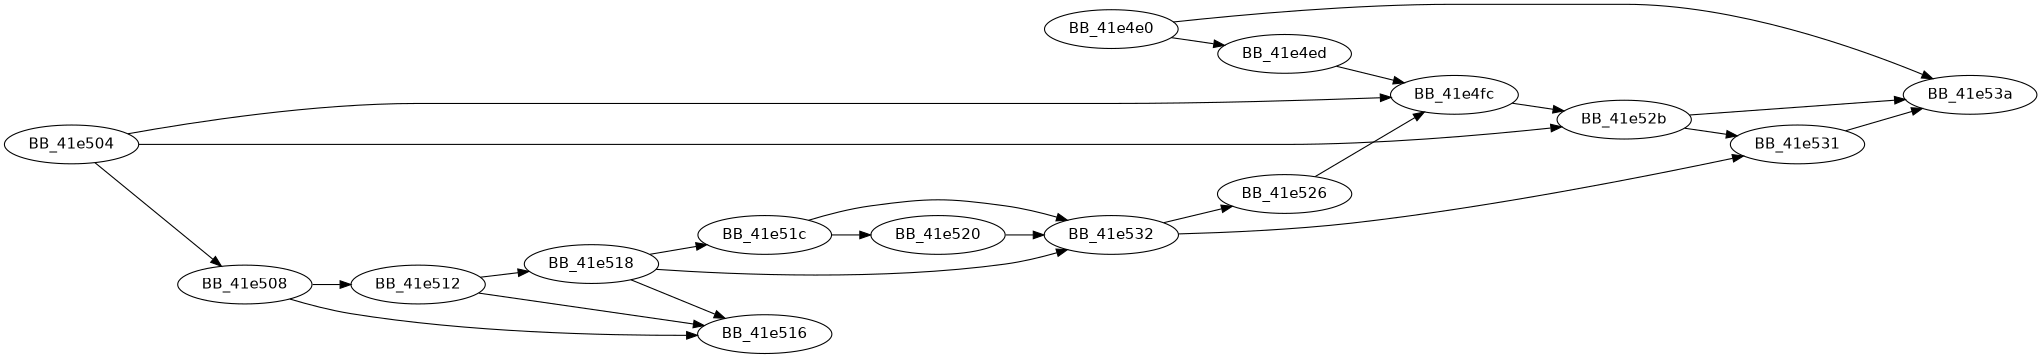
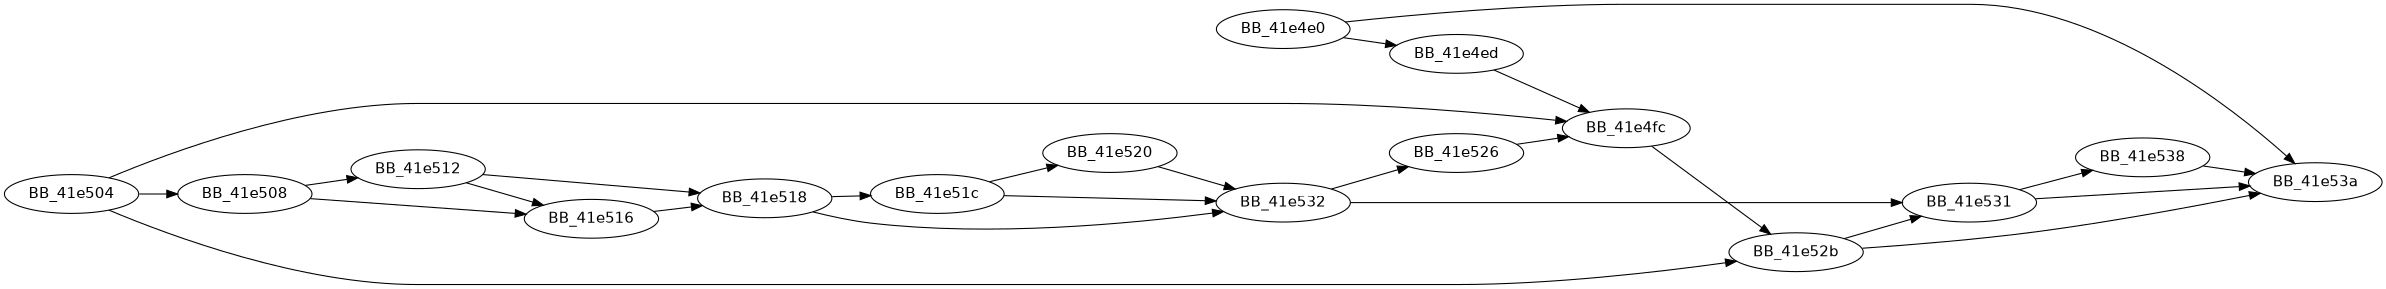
node "BB_41e538": added
edge "BB_41e518" -> "BB_41e516": reversed
